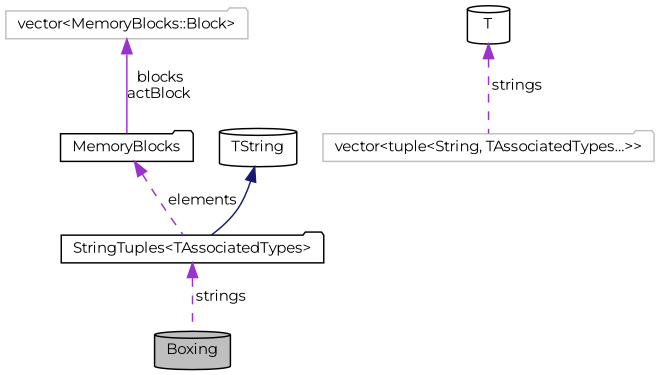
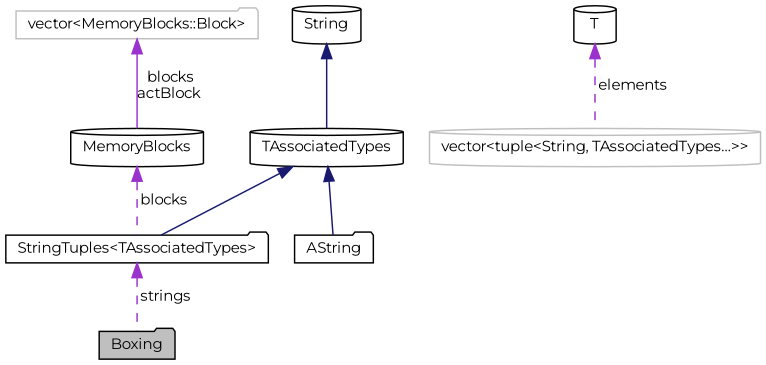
node "String": added
edge "vector<tuple<String, TAssociatedTypes...>>" -> "T": label " strings" -> " elements"
node "MemoryBlocks": shape folder -> cylinder
node "TString": label "TString" -> "TAssociatedTypes"
node "vector<tuple<String, TAssociatedTypes...>>": shape folder -> cylinder
edge "StringTuples<TAssociatedTypes>" -> "MemoryBlocks": label " elements" -> " blocks"
node "AString": added
node "Boxing": shape cylinder -> folder
